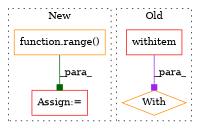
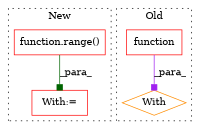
node "function.range()": color darkorange -> red
node "withitem": label "withitem" -> "function"
node "Assign:=": label "Assign:=" -> "With:="
